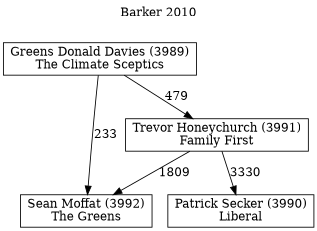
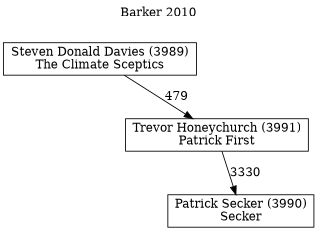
node "Greens Donald Davies (3989) The Climate Sceptics": label "Greens Donald Davies (3989) The Climate Sceptics" -> "Steven Donald Davies (3989) The Climate Sceptics"
node "Trevor Honeychurch (3991) Family First": label "Trevor Honeychurch (3991) Family First" -> "Trevor Honeychurch (3991) Patrick First"
node "Sean Moffat (3992) The Greens": removed
node "Patrick Secker (3990) Liberal": label "Patrick Secker (3990) Liberal" -> "Patrick Secker (3990) Secker"
